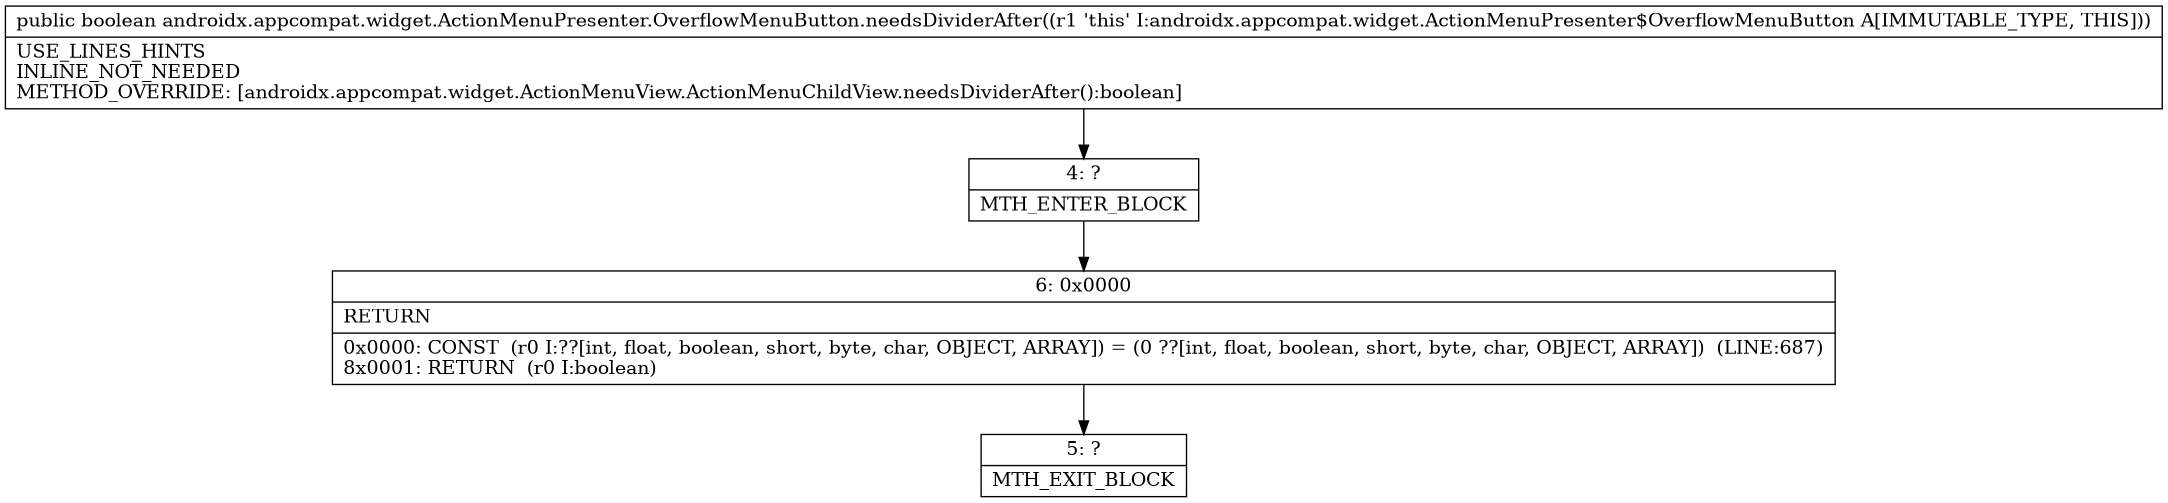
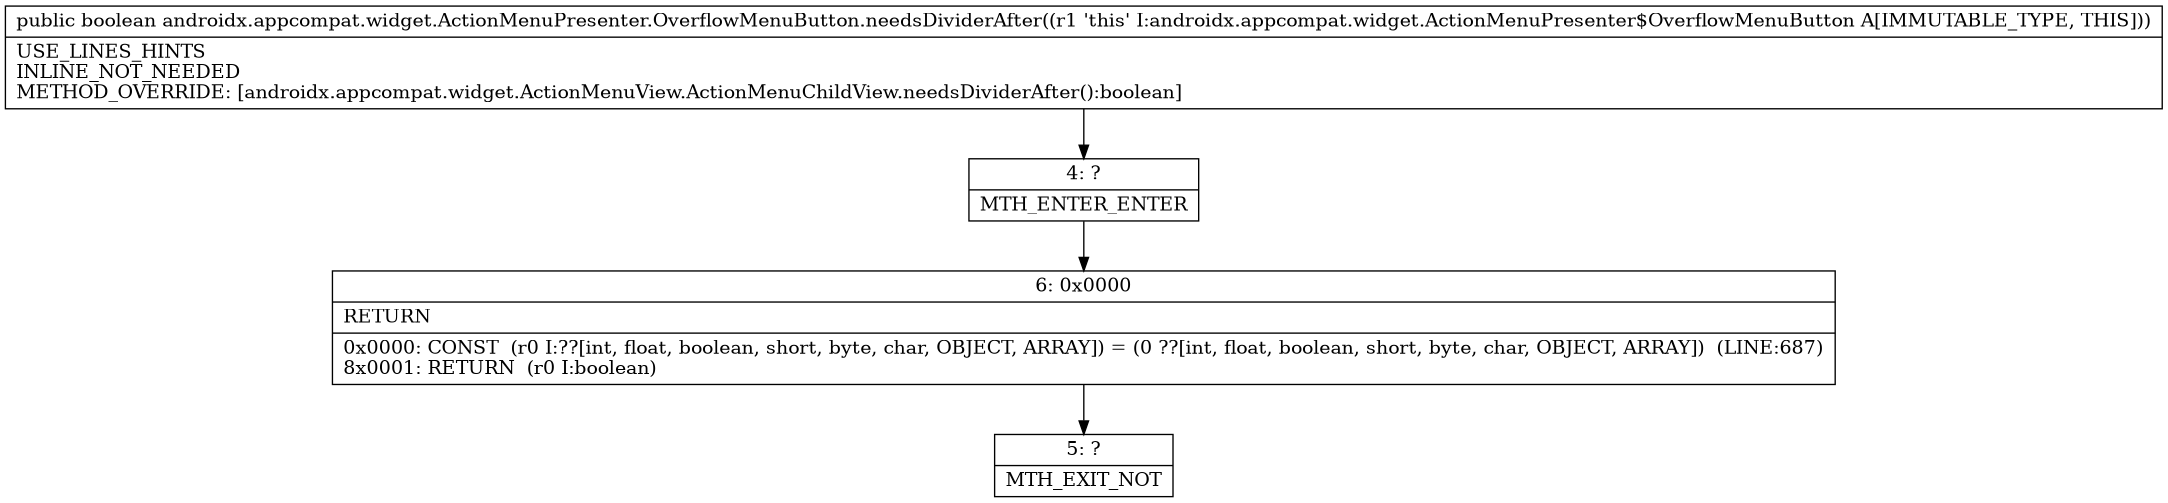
node "4: ?": text "MTH_ENTER_BLOCK" -> "MTH_ENTER_ENTER"
node "5: ?": text "MTH_EXIT_BLOCK" -> "MTH_EXIT_NOT"
